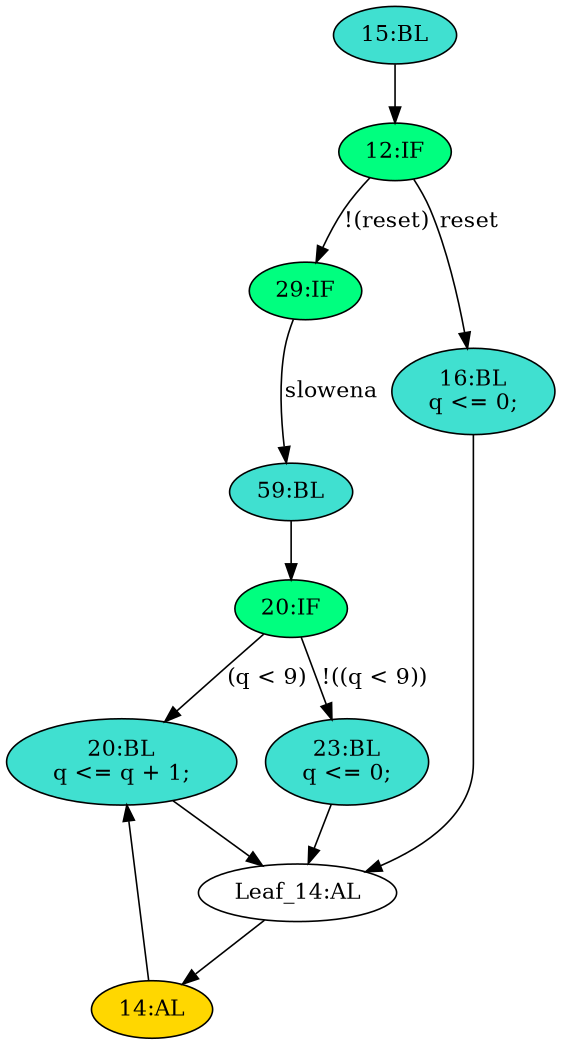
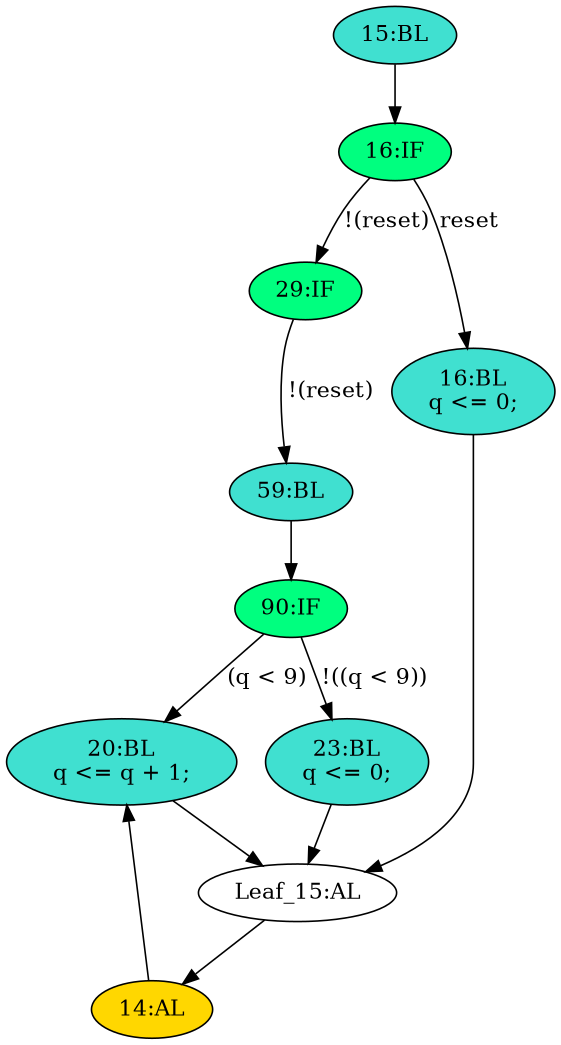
node "12:IF": label "12:IF" -> "16:IF"
edge "29:IF" -> "59:BL": label "slowena" -> "!(reset)"
node "20:IF": label "20:IF" -> "90:IF"
node "Leaf_14:AL": label "Leaf_14:AL" -> "Leaf_15:AL"
